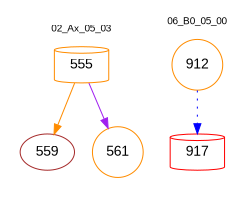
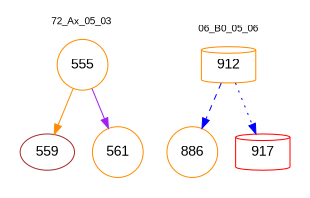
cluster "06_B0_05_00": label "06_B0_05_00" -> "06_B0_05_06"
cluster "02_Ax_05_03": label "02_Ax_05_03" -> "72_Ax_05_03"
node "555": shape cylinder -> circle
node "912": shape circle -> cylinder
node "886": added
